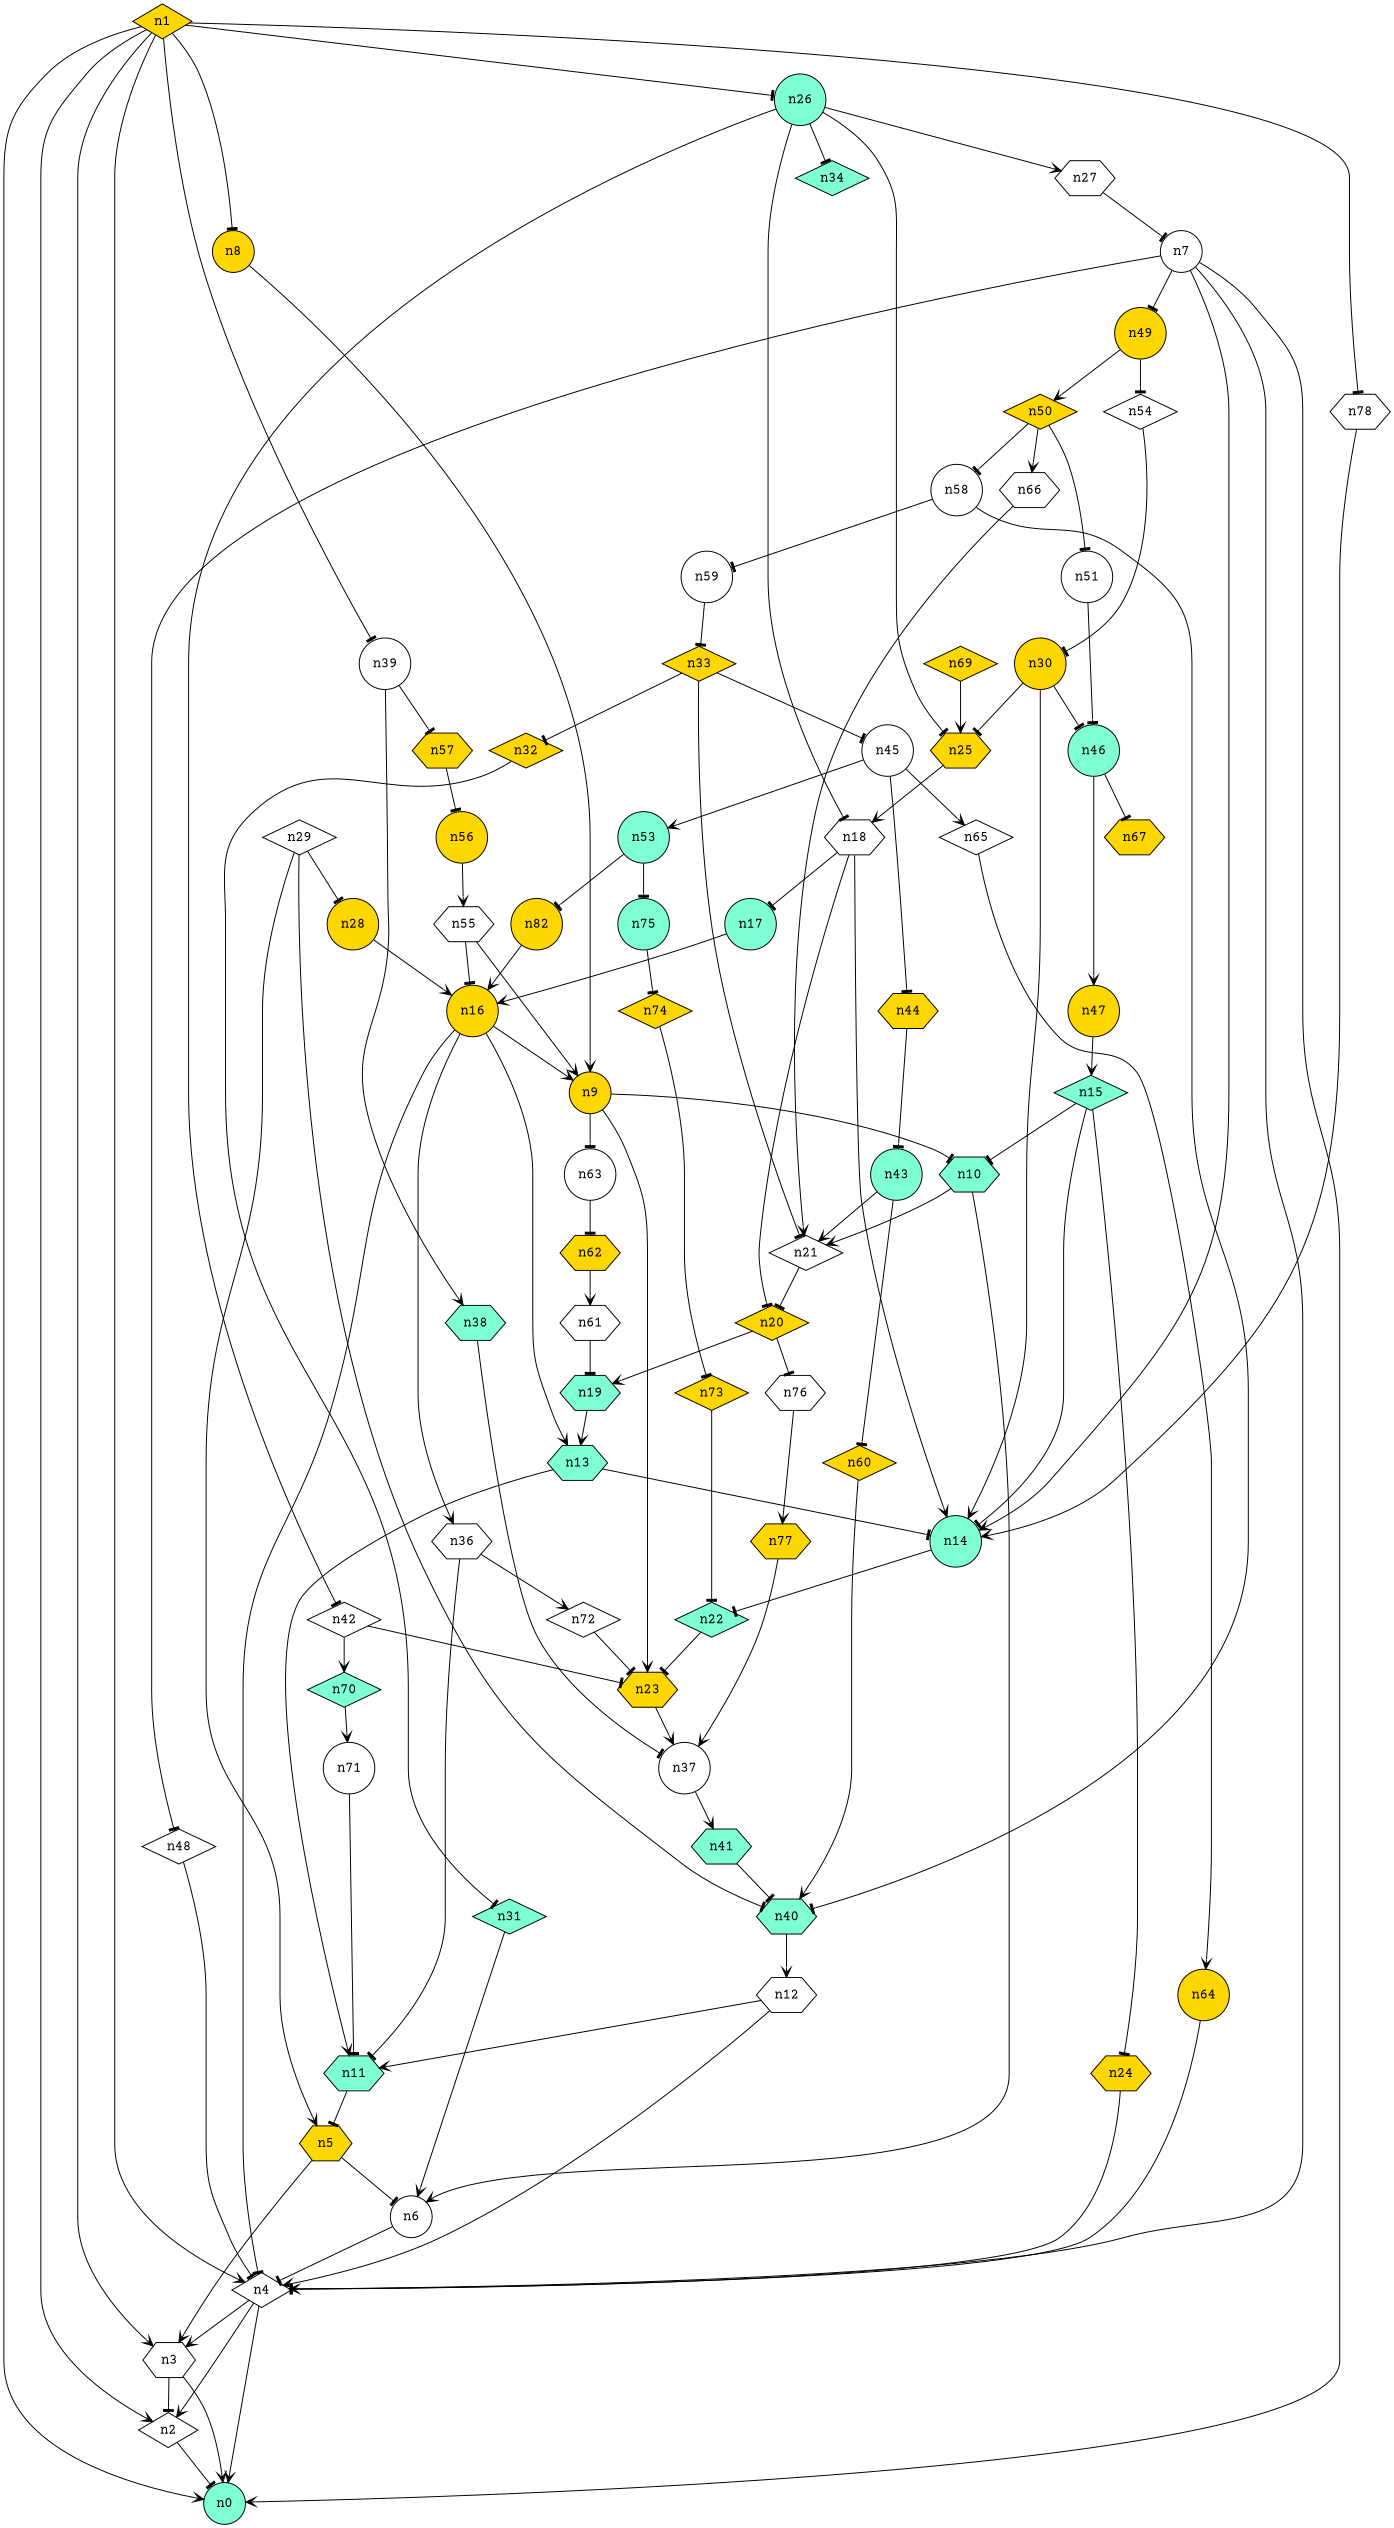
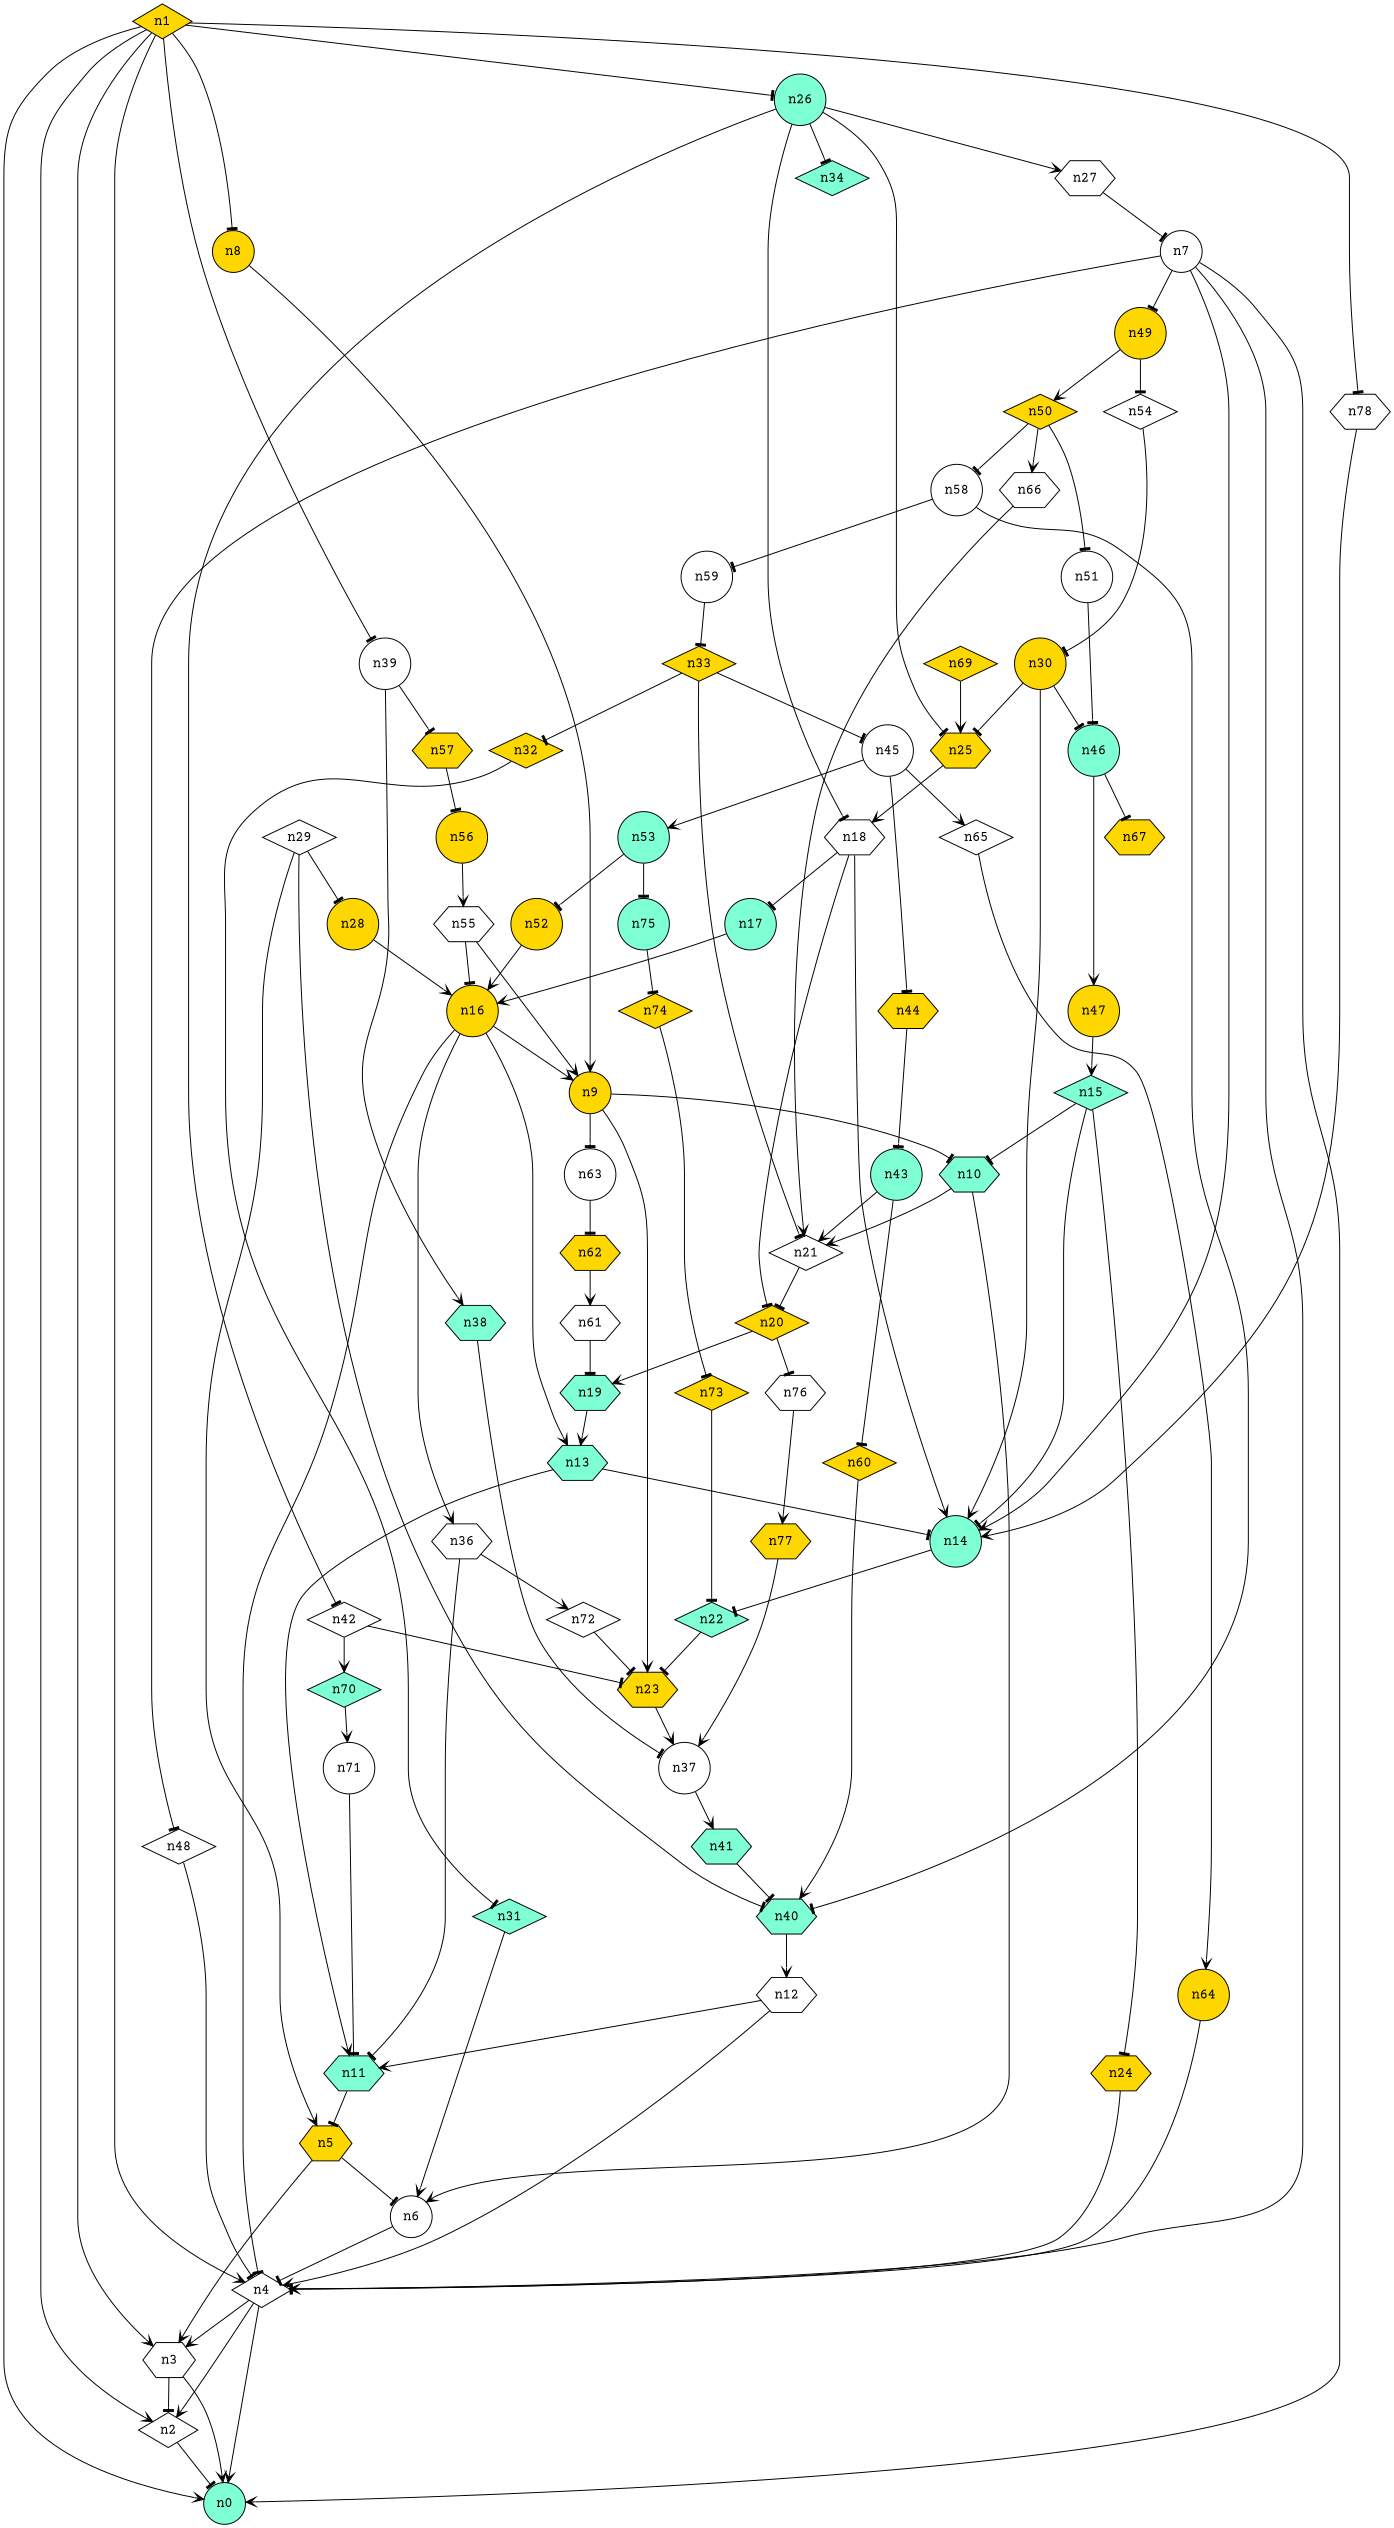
node "n82": label "n82" -> "n52"
